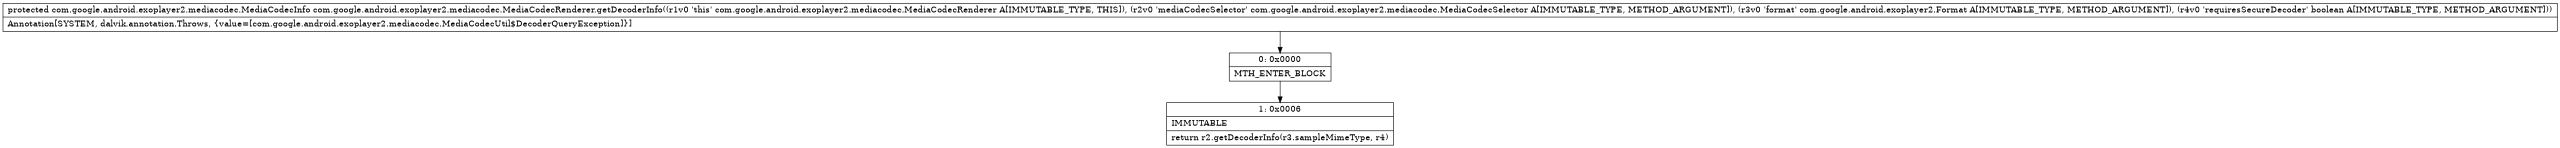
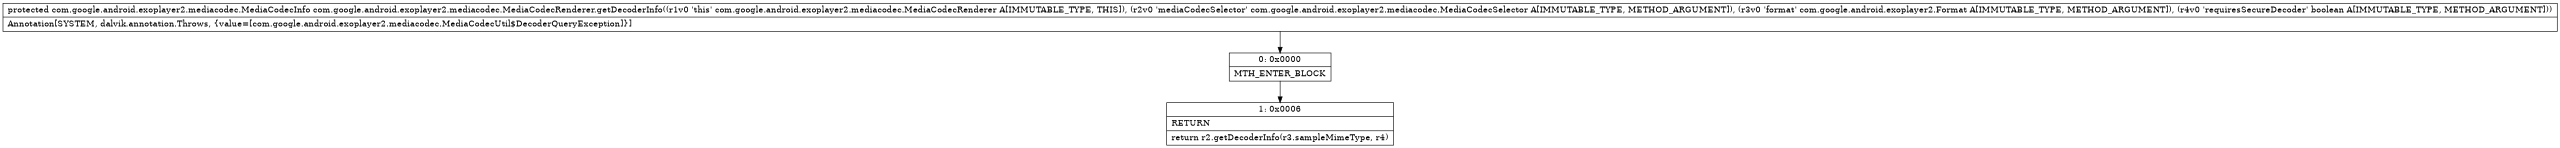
node "1: 0x0006": text "IMMUTABLE" -> "RETURN"
